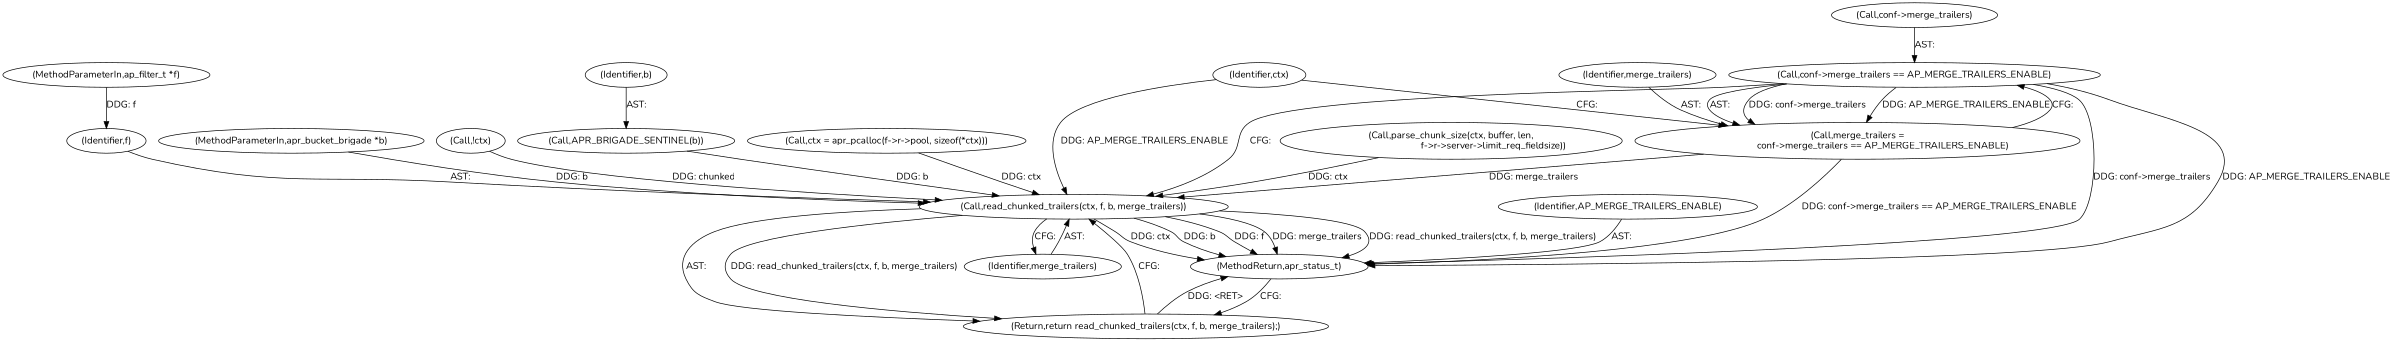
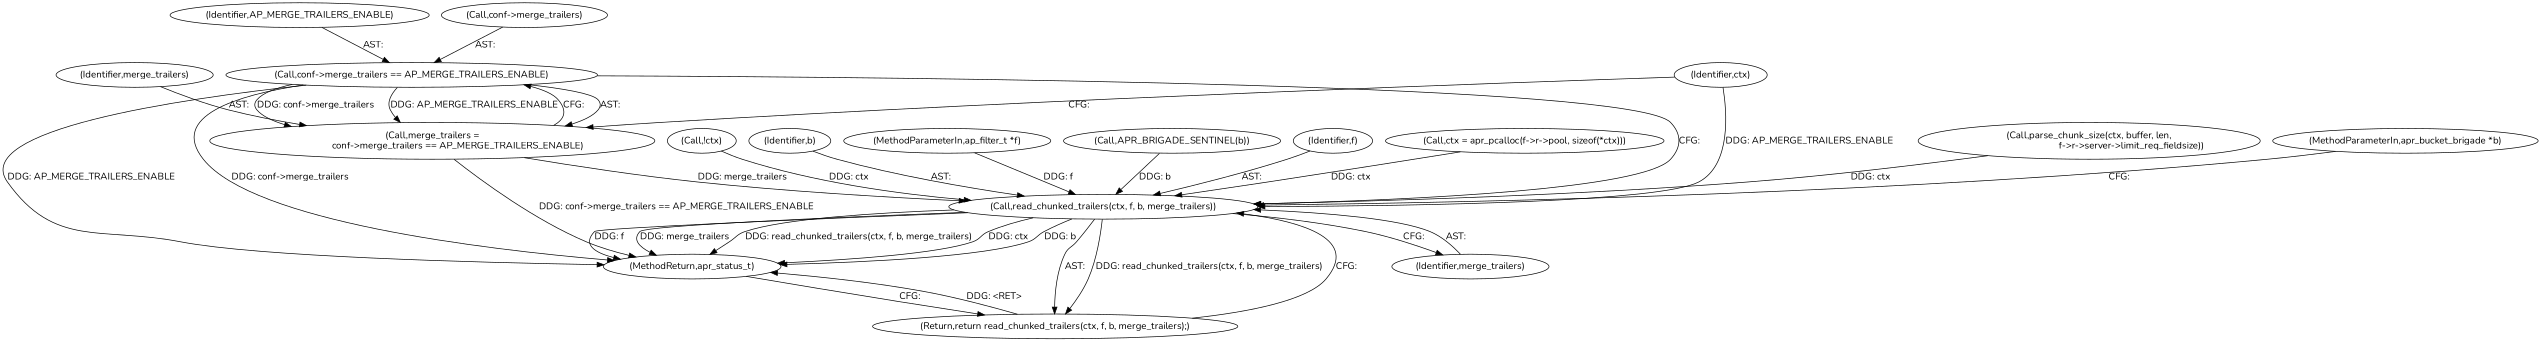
edge "(MethodParameterIn,ap_filter_t *f)" -> "(Identifier,f)": now "(MethodParameterIn,ap_filter_t *f)" -> "(Call,read_chunked_trailers(ctx, f, b, merge_trailers))"
edge "(Identifier,b)" -> "(Call,APR_BRIGADE_SENTINEL(b))": now "(Identifier,b)" -> "(Call,read_chunked_trailers(ctx, f, b, merge_trailers))"
edge "(MethodParameterIn,apr_bucket_brigade *b)" -> "(Call,read_chunked_trailers(ctx, f, b, merge_trailers))": label "DDG: b" -> "CFG: "
edge "(Call,!ctx)" -> "(Call,read_chunked_trailers(ctx, f, b, merge_trailers))": label "DDG: chunked" -> "DDG: ctx"
edge "(Identifier,AP_MERGE_TRAILERS_ENABLE)" -> "(MethodReturn,apr_status_t)": now "(Identifier,AP_MERGE_TRAILERS_ENABLE)" -> "(Call,conf->merge_trailers == AP_MERGE_TRAILERS_ENABLE)"
